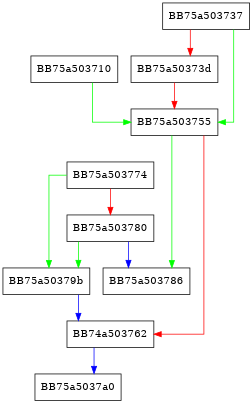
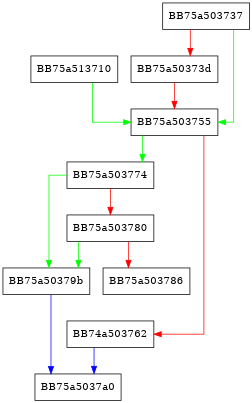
node "BB75a503710": label "BB75a503710" -> "BB75a513710"
edge "BB75a503755" -> "BB75a503786": now "BB75a503755" -> "BB75a503774"
edge "BB75a503780" -> "BB75a503786": color blue -> red
edge "BB75a50379b" -> "BB74a503762": now "BB75a50379b" -> "BB75a5037a0"
